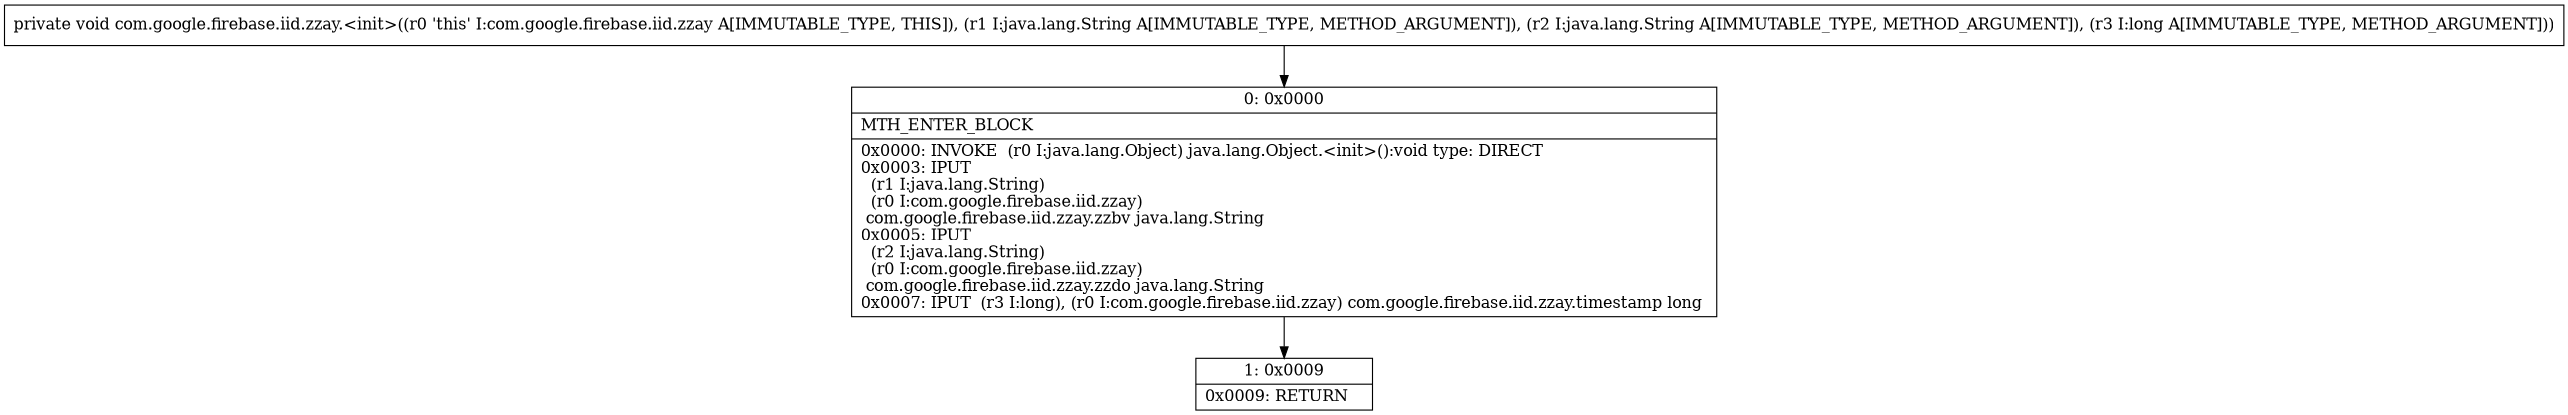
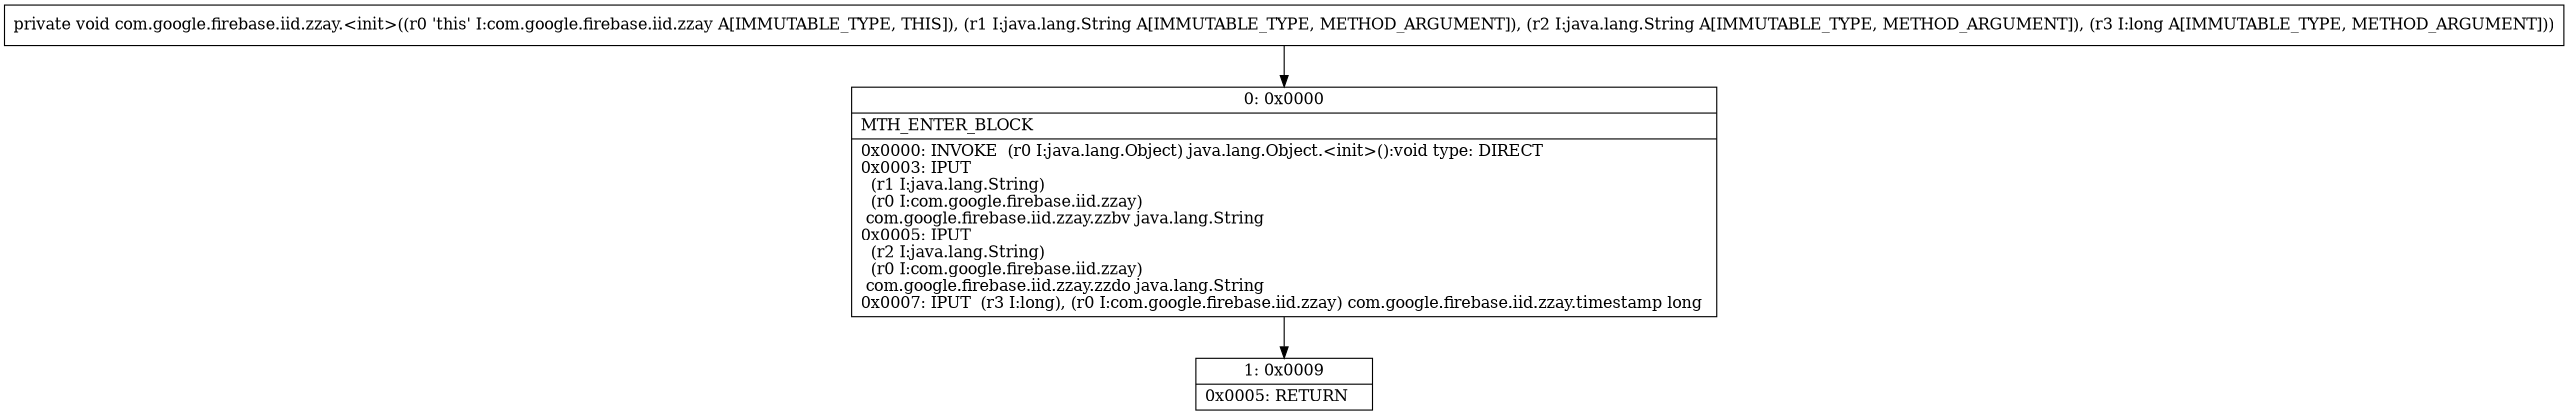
node "1: 0x0009": text "0x0009: RETURN" -> "0x0005: RETURN"
